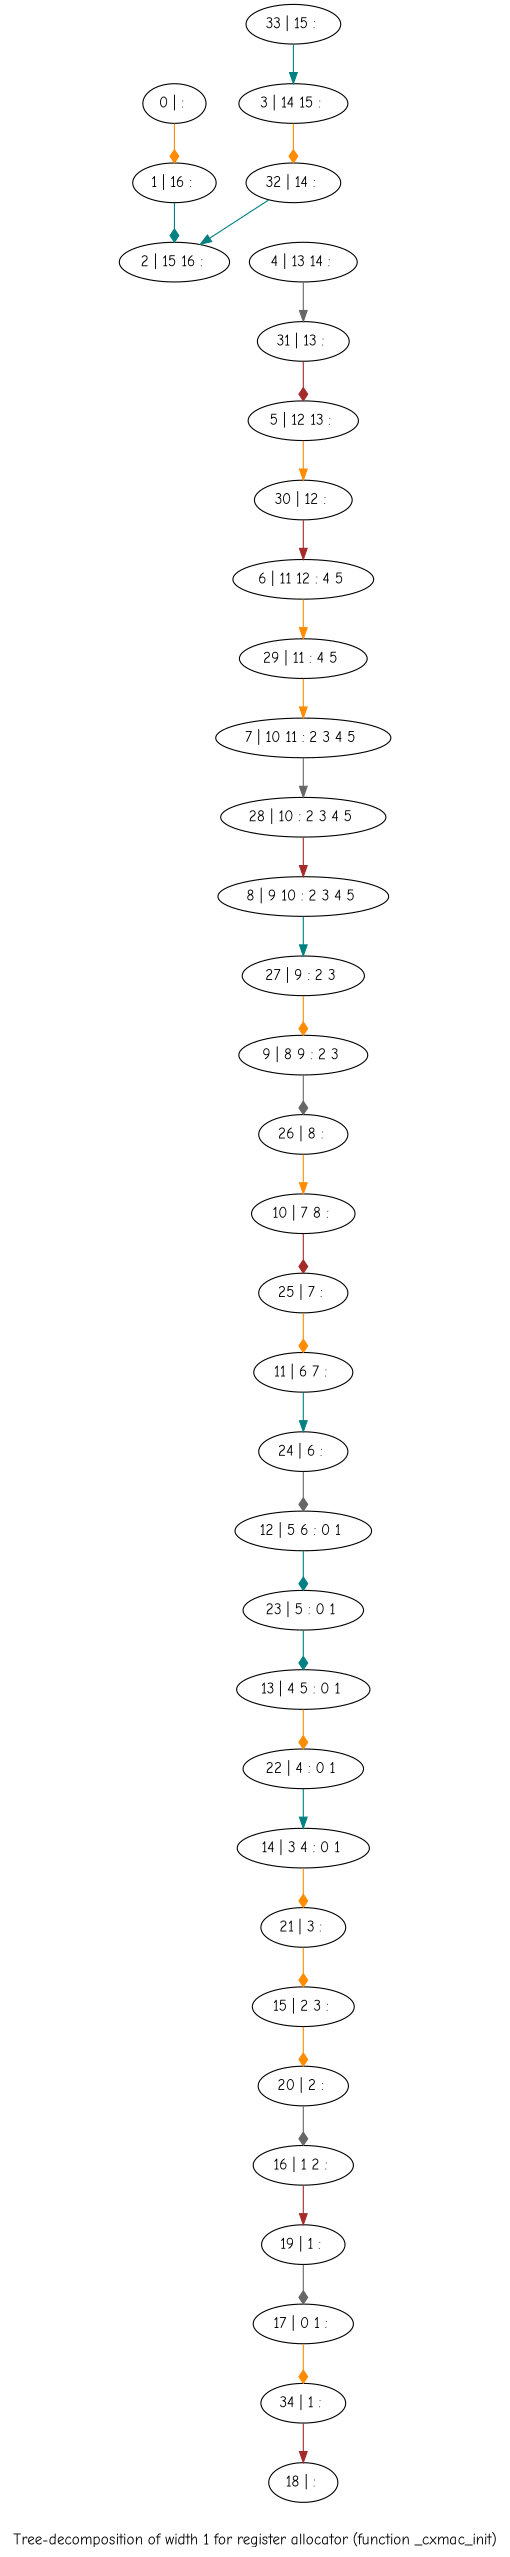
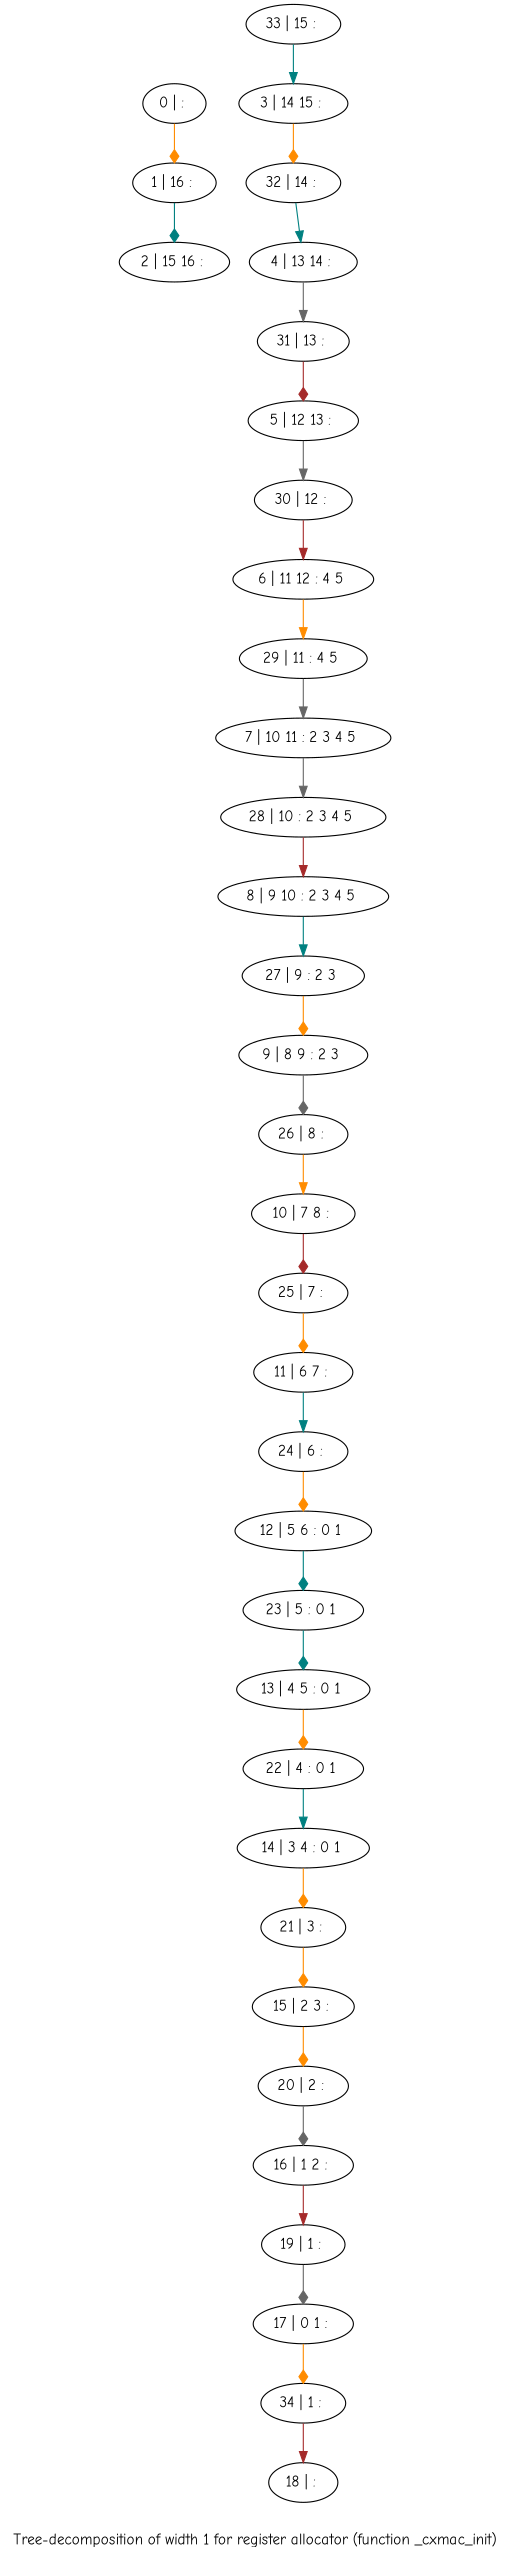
edge "32 | 14 :" -> "2 | 15 16 :": now "32 | 14 :" -> "4 | 13 14 :"
edge "5 | 12 13 :" -> "30 | 12 :": color darkorange -> gray40
edge "29 | 11 : 4 5" -> "7 | 10 11 : 2 3 4 5": color darkorange -> gray40
edge "24 | 6 :" -> "12 | 5 6 : 0 1": color gray40 -> darkorange
